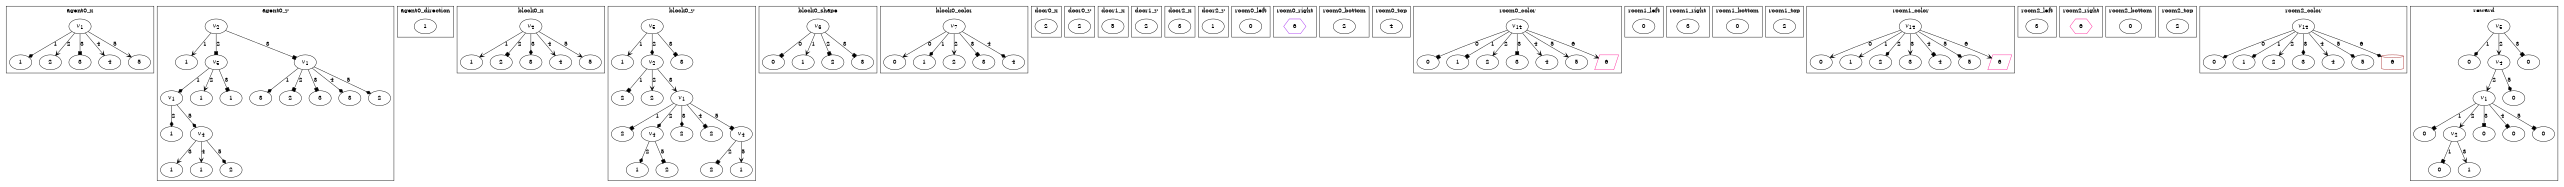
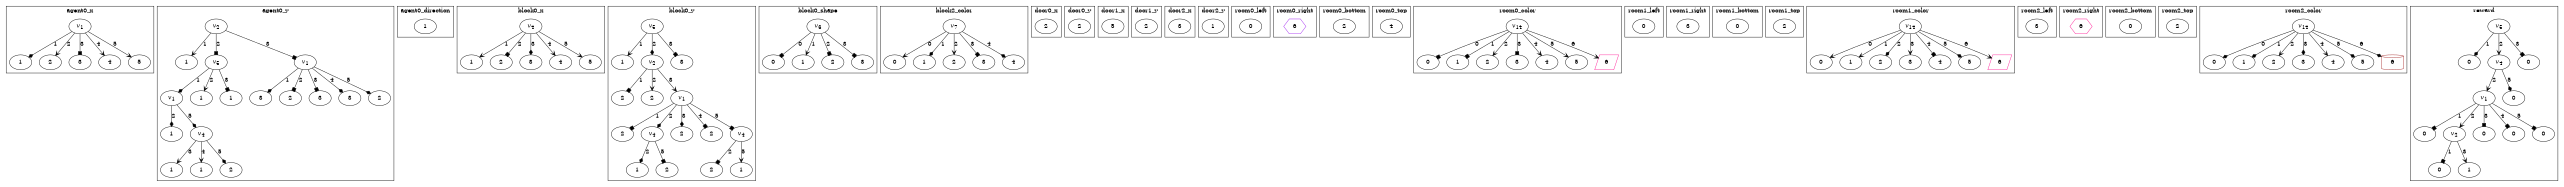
cluster "block0_color": label "block0_color" -> "block2_color"
